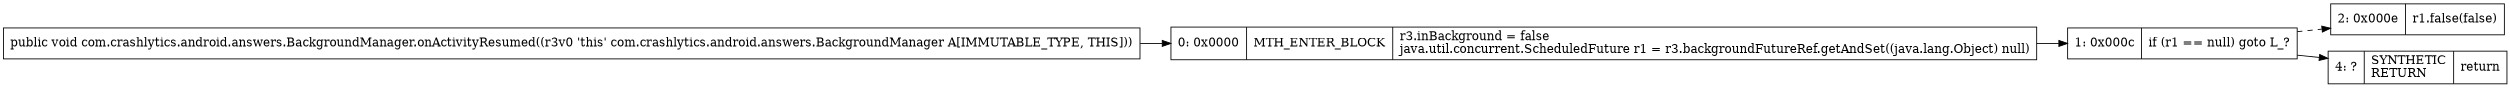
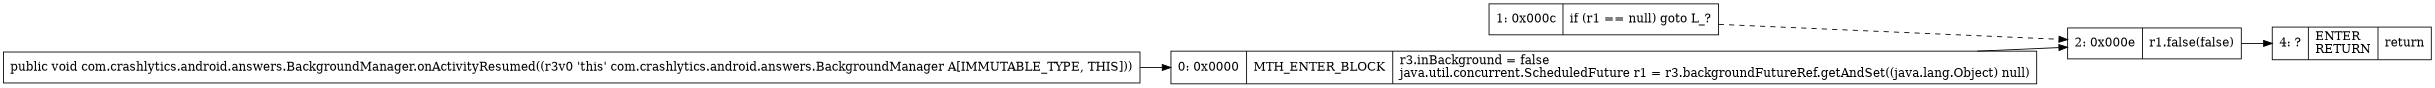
edge "0: 0x0000" -> "1: 0x000c": now "0: 0x0000" -> "2: 0x000e"
edge "1: 0x000c" -> "4: ?": now "2: 0x000e" -> "4: ?"
node "4: ?": text "SYNTHETIC" -> "ENTER"
